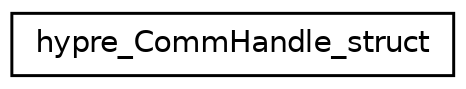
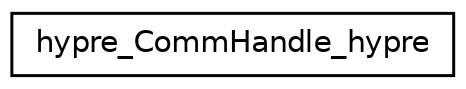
node "hypre_CommHandle_struct": label "hypre_CommHandle_struct" -> "hypre_CommHandle_hypre"
